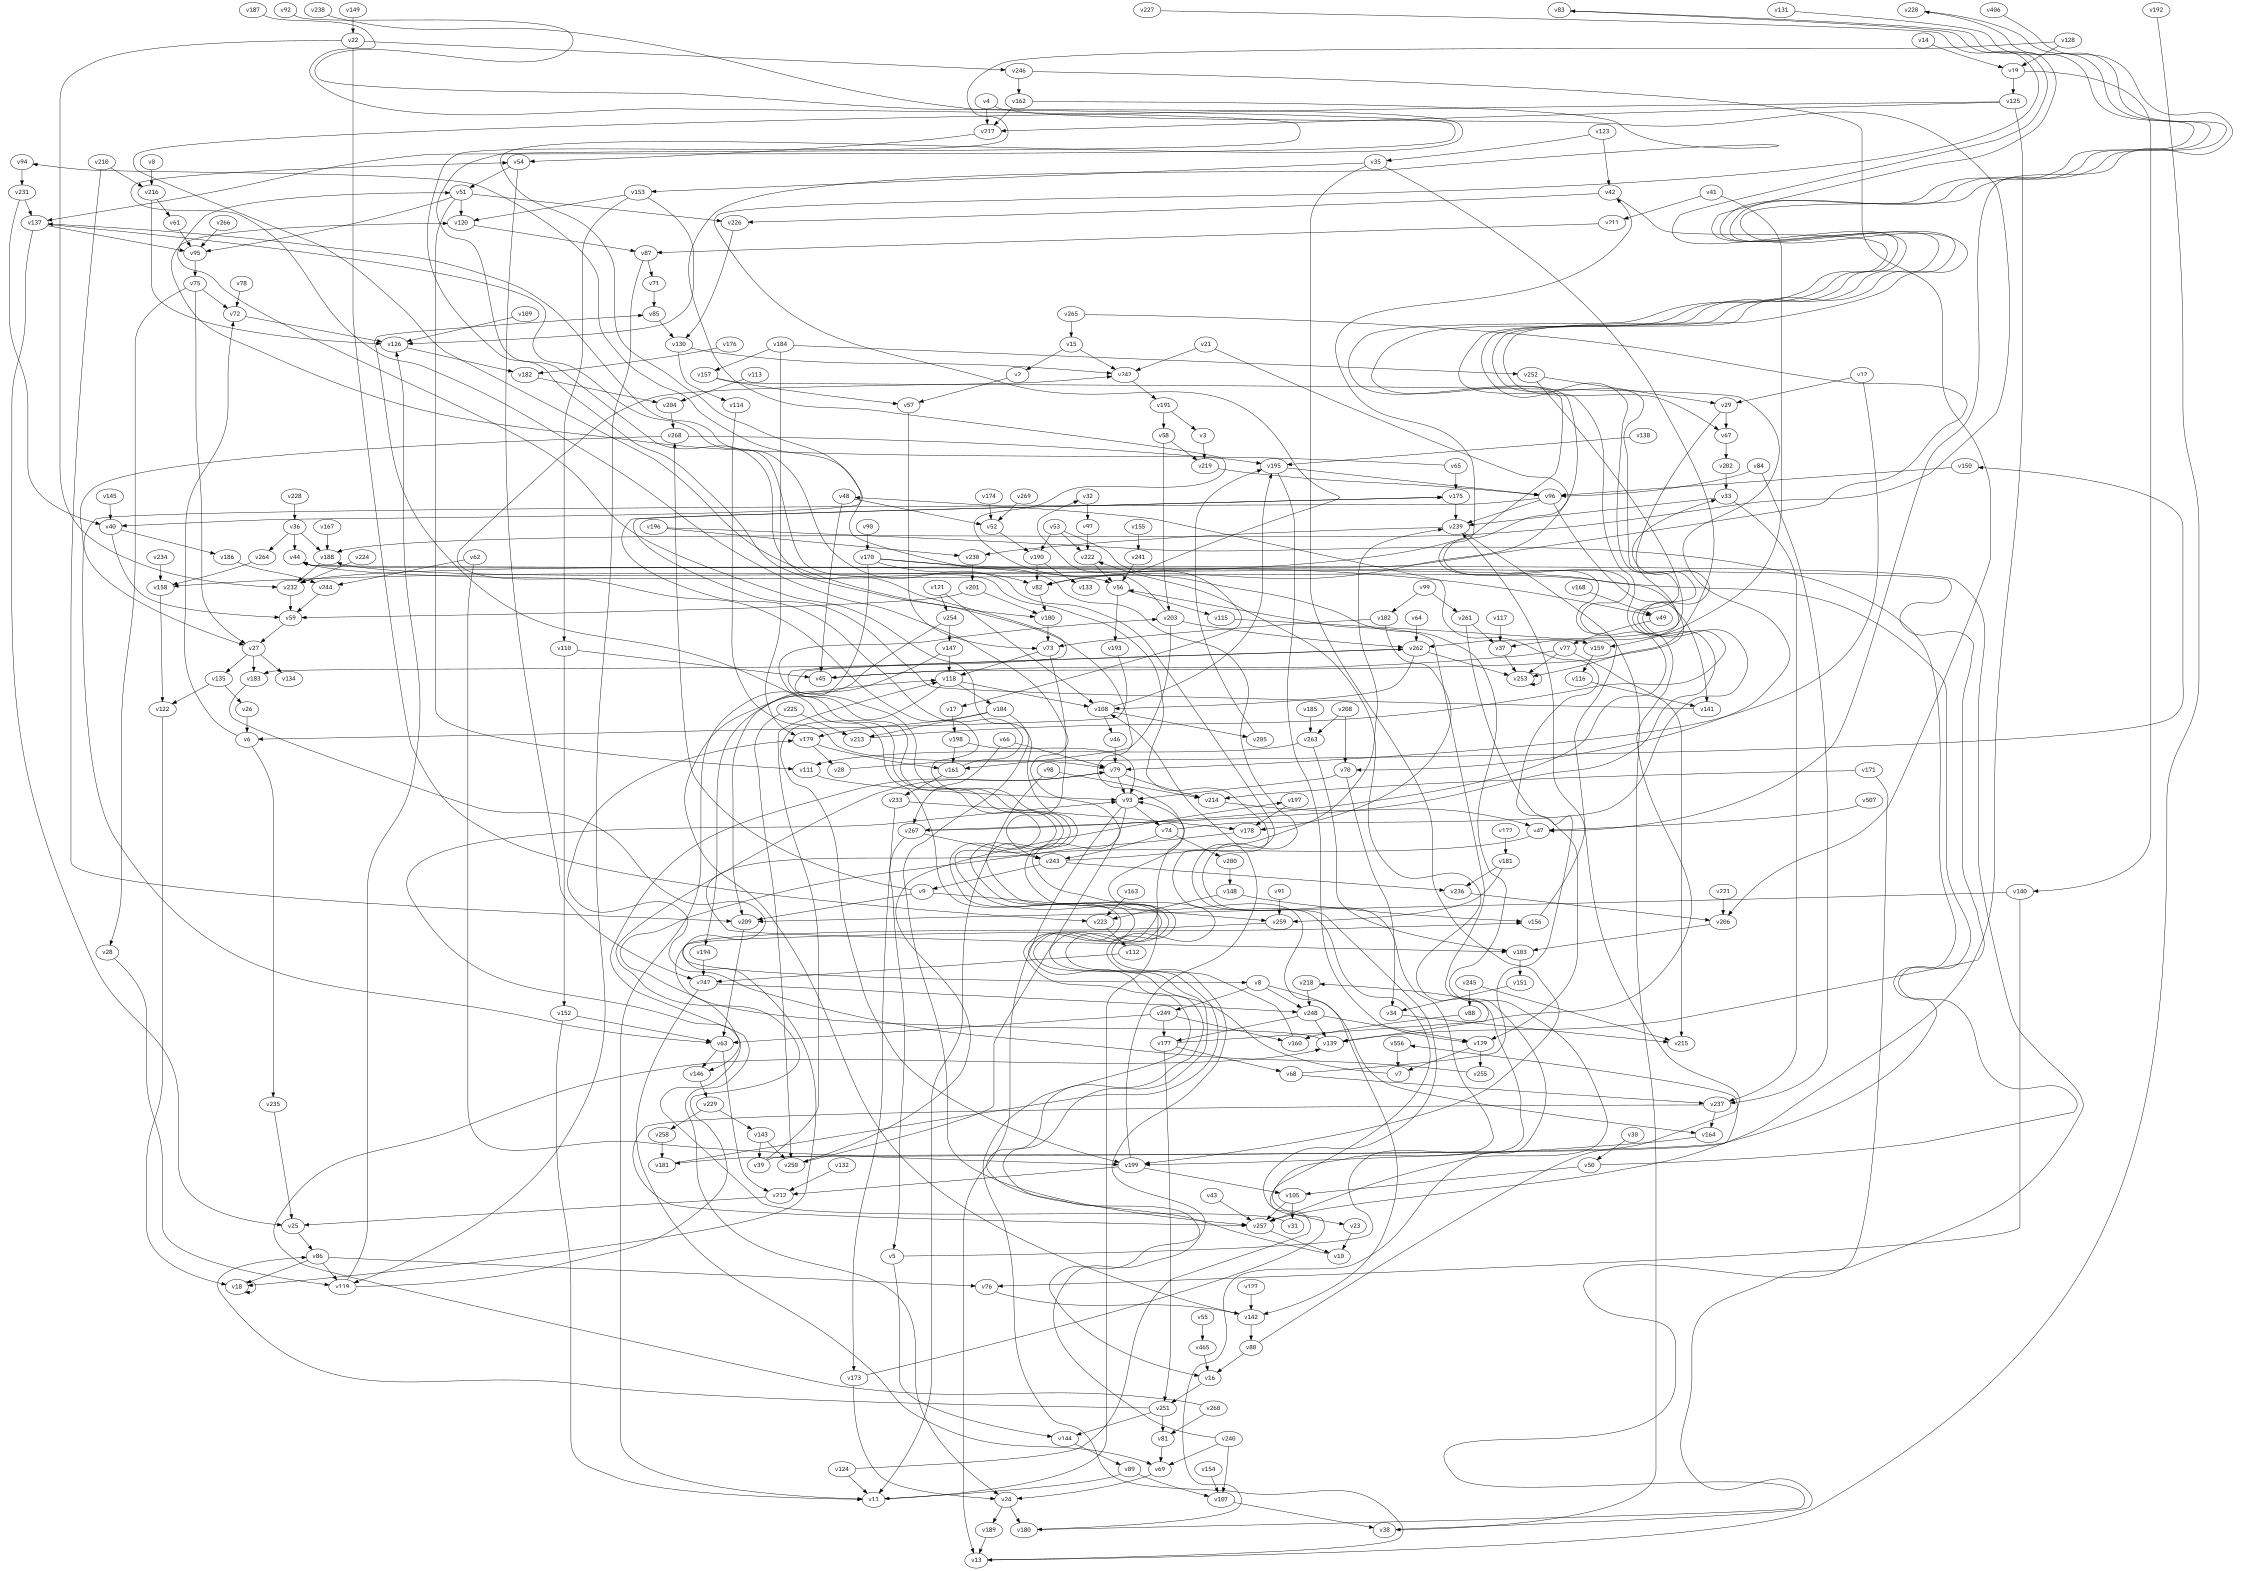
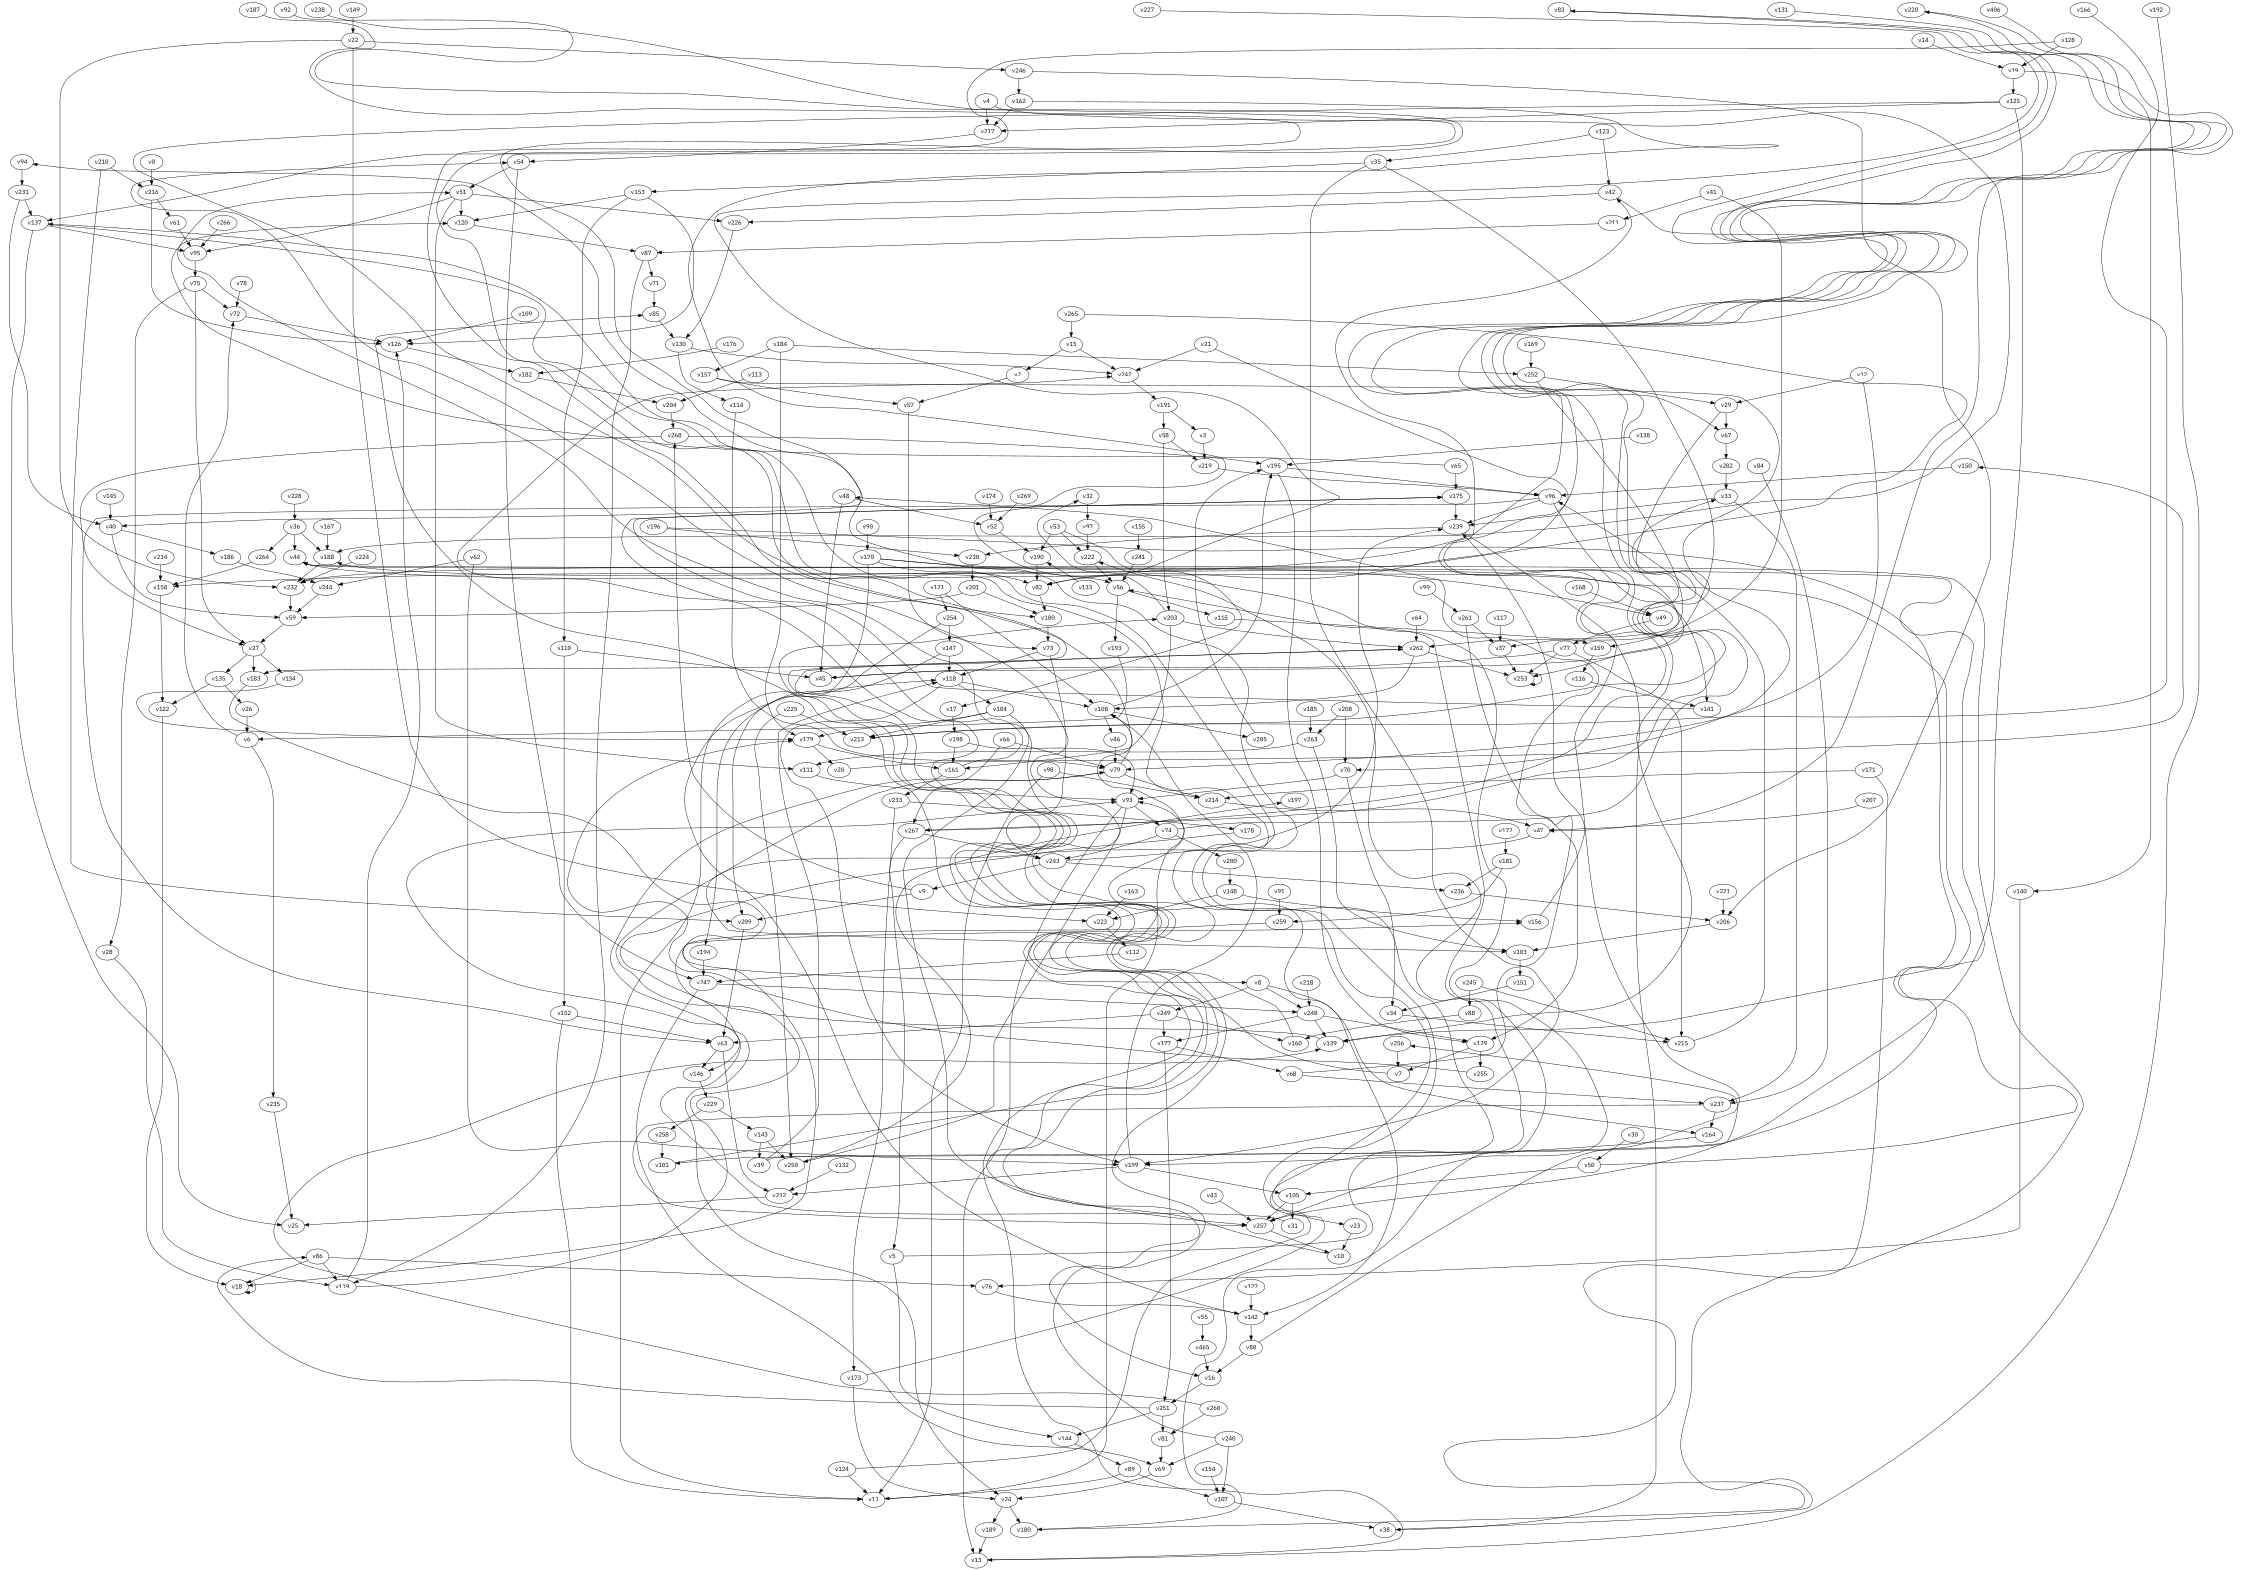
node "v166": added
node "v169": added
edge "v84" -> "v96": now "v215" -> "v96"
edge "v190" -> "v133": reversed
node "v102": removed
edge "v134" -> "v179": added
edge "v79" -> "v93": now "v79" -> "v108"
node "v507": label "v507" -> "v207"
edge "v197" -> "v178": removed
edge "v9" -> "v259": removed
edge "v140" -> "v209": removed
edge "v177" -> "v218": removed
node "v556": label "v556" -> "v256"
edge "v25" -> "v86": removed
